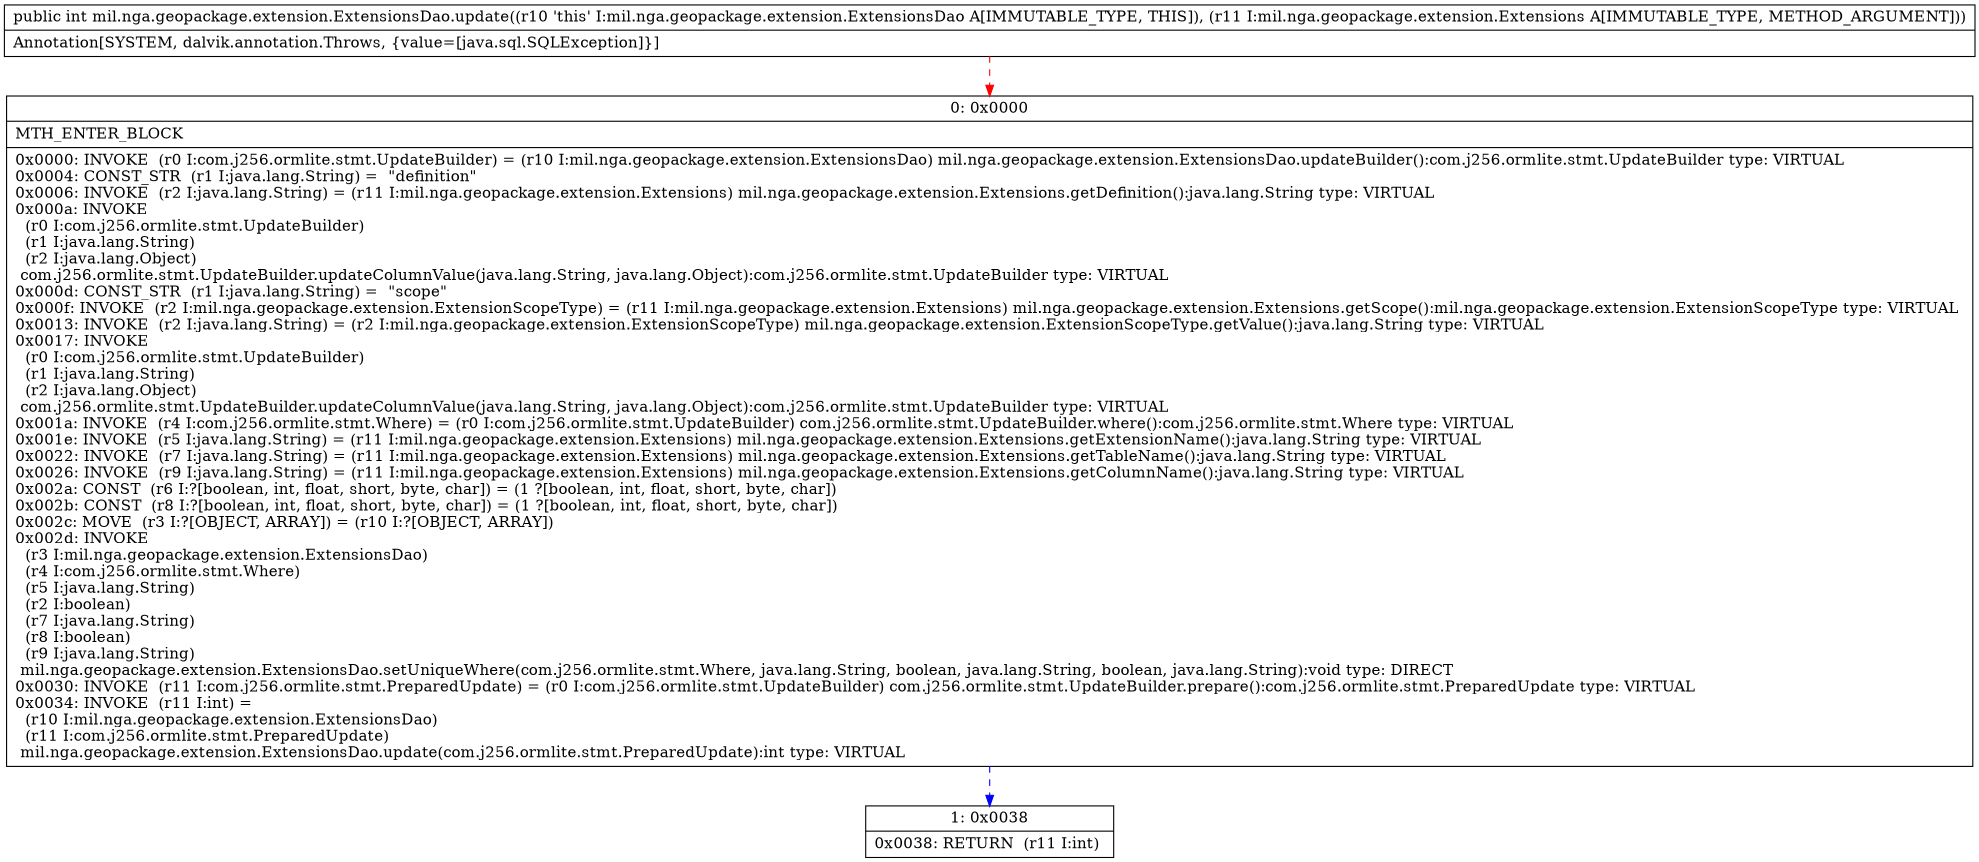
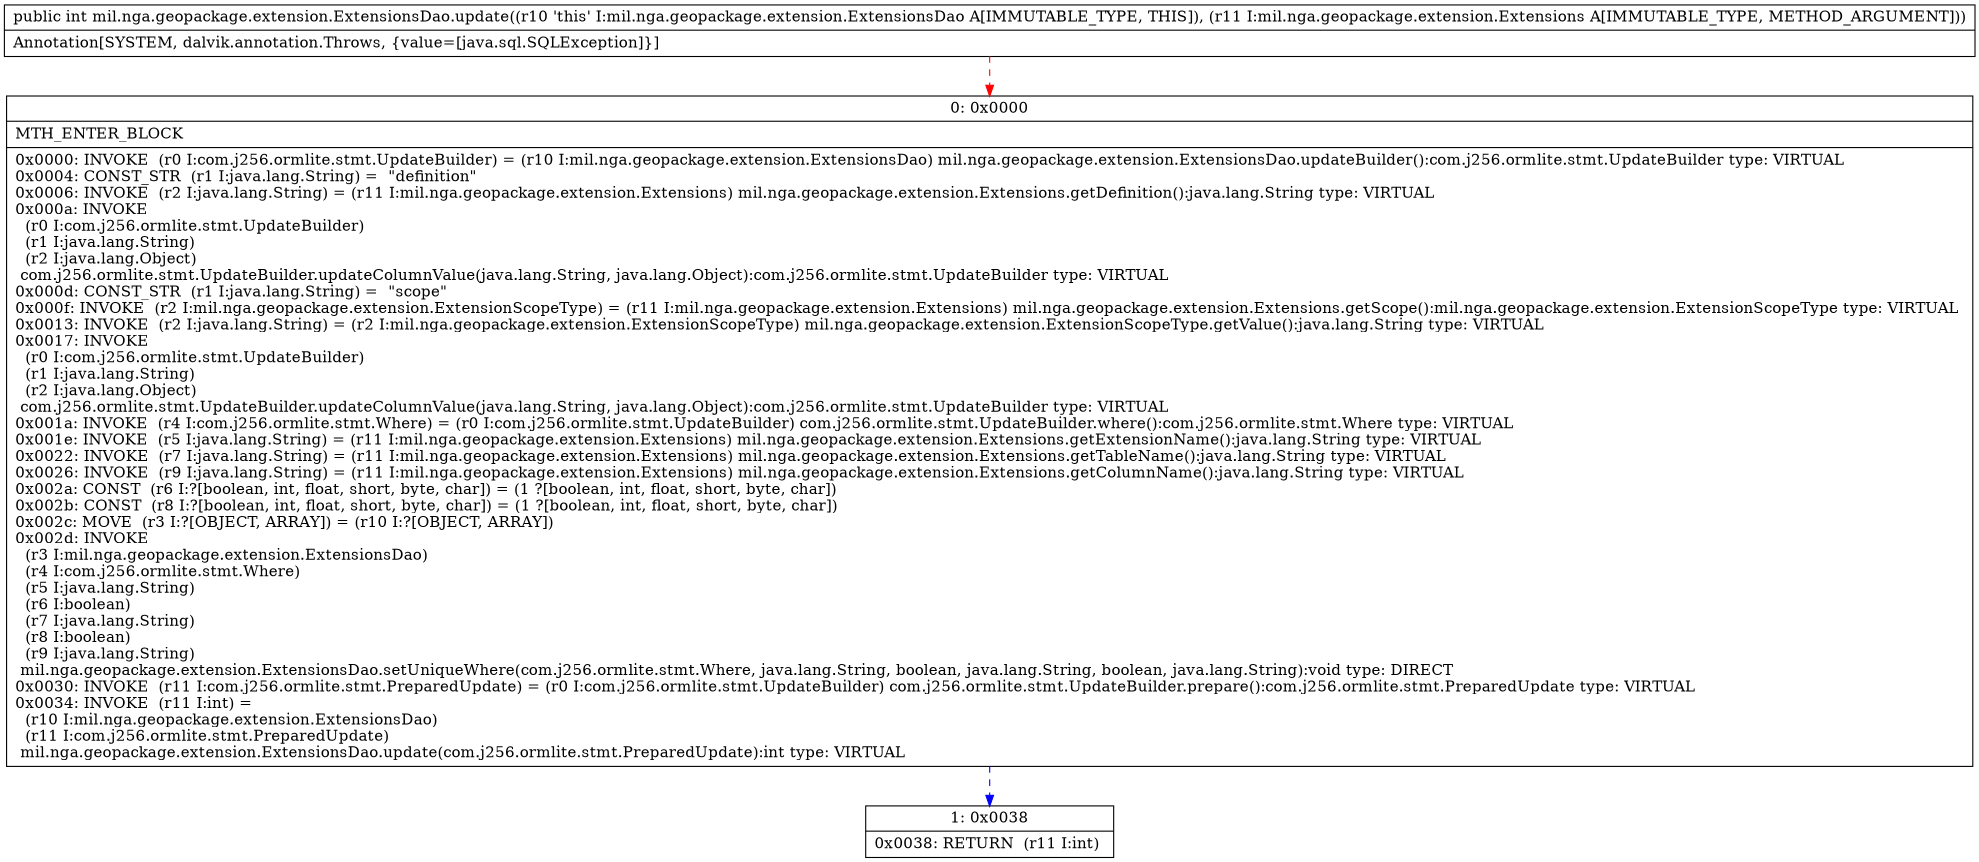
node "0: 0x0000": text "(r2 I:boolean)" -> "(r6 I:boolean)"
